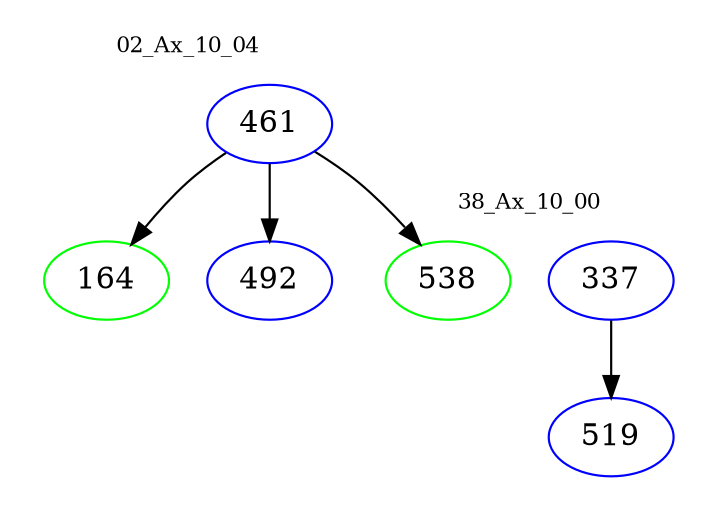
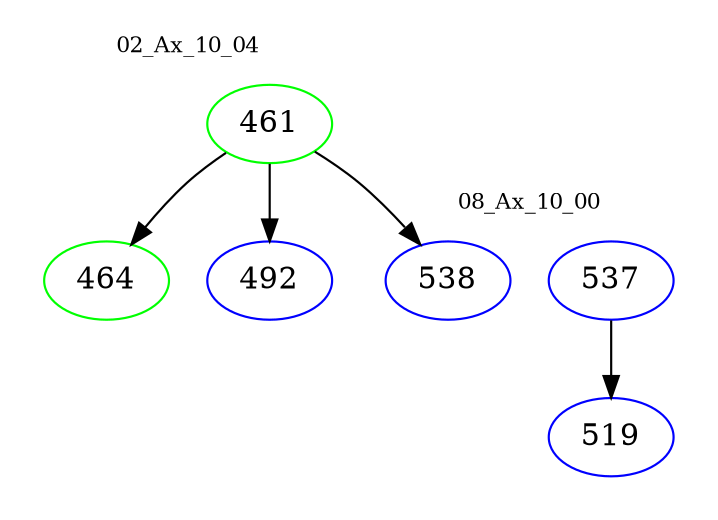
node "461": color blue -> green
cluster "38_Ax_10_00": label "38_Ax_10_00" -> "08_Ax_10_00"
node "164": label "164" -> "464"
node "538": color green -> blue
node "337": label "337" -> "537"
